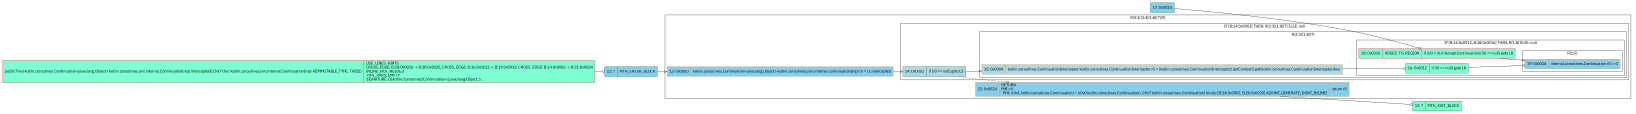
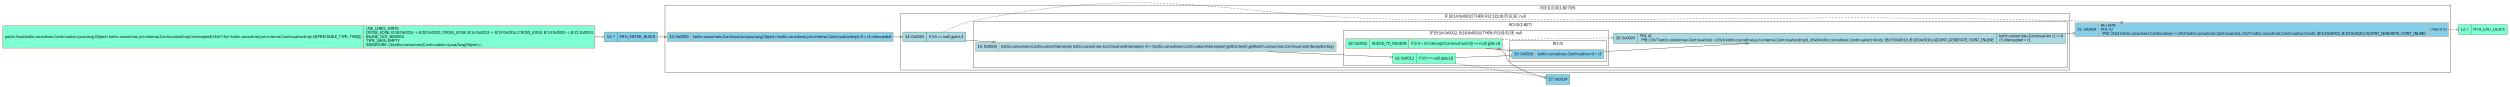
node "20: 0x0020": added
node "19: 0x001d": text "internal.coroutines.Continuation r0 = r3" -> "kotlin.coroutines.Continuation r0 = r3"
edge "16: 0x0012" -> "17: 0x0014": added
edge "21: 0x0024" -> "12: ?": style solid -> dashed
